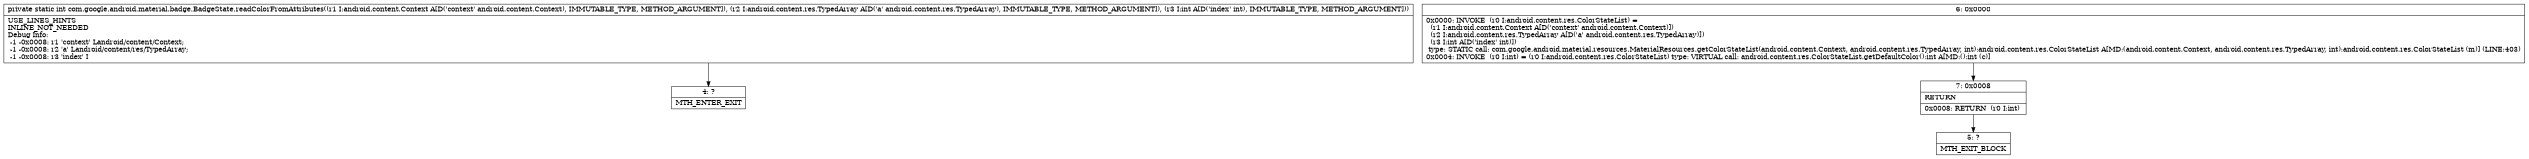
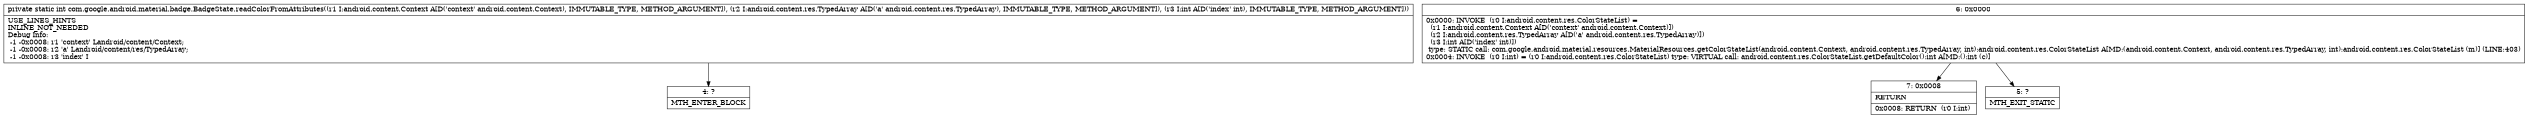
node "4: ?": text "MTH_ENTER_EXIT" -> "MTH_ENTER_BLOCK"
edge "7: 0x0008" -> "5: ?": now "6: 0x0000" -> "5: ?"
node "5: ?": text "MTH_EXIT_BLOCK" -> "MTH_EXIT_STATIC"
